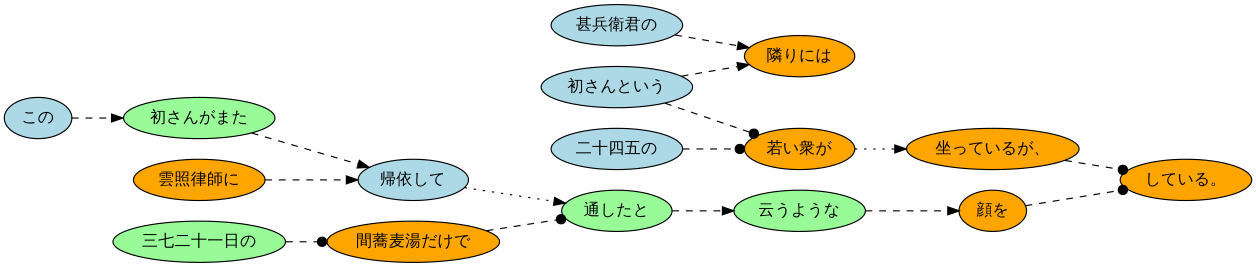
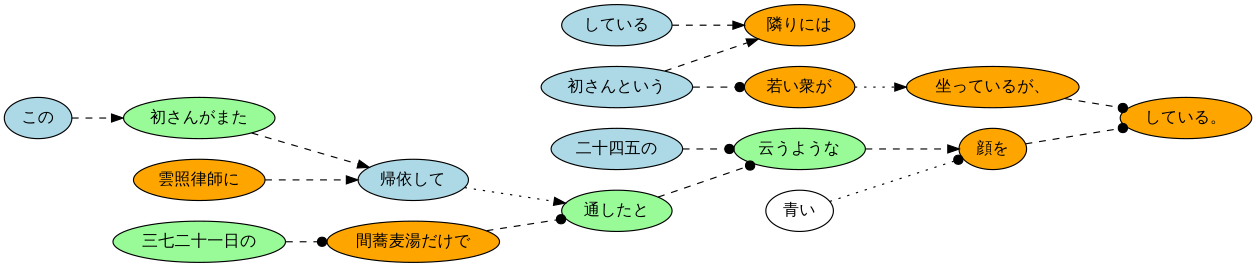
node "甚兵衛君の": label "甚兵衛君の" -> "している"
edge "二十四五の" -> "若い衆が": now "二十四五の" -> "云うような"
edge "通したと" -> "云うような": arrowhead normal -> dot
node "青い": added
